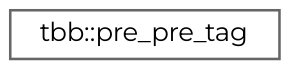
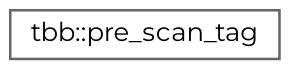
node "tbb::pre_pre_tag": label "tbb::pre_pre_tag" -> "tbb::pre_scan_tag"
